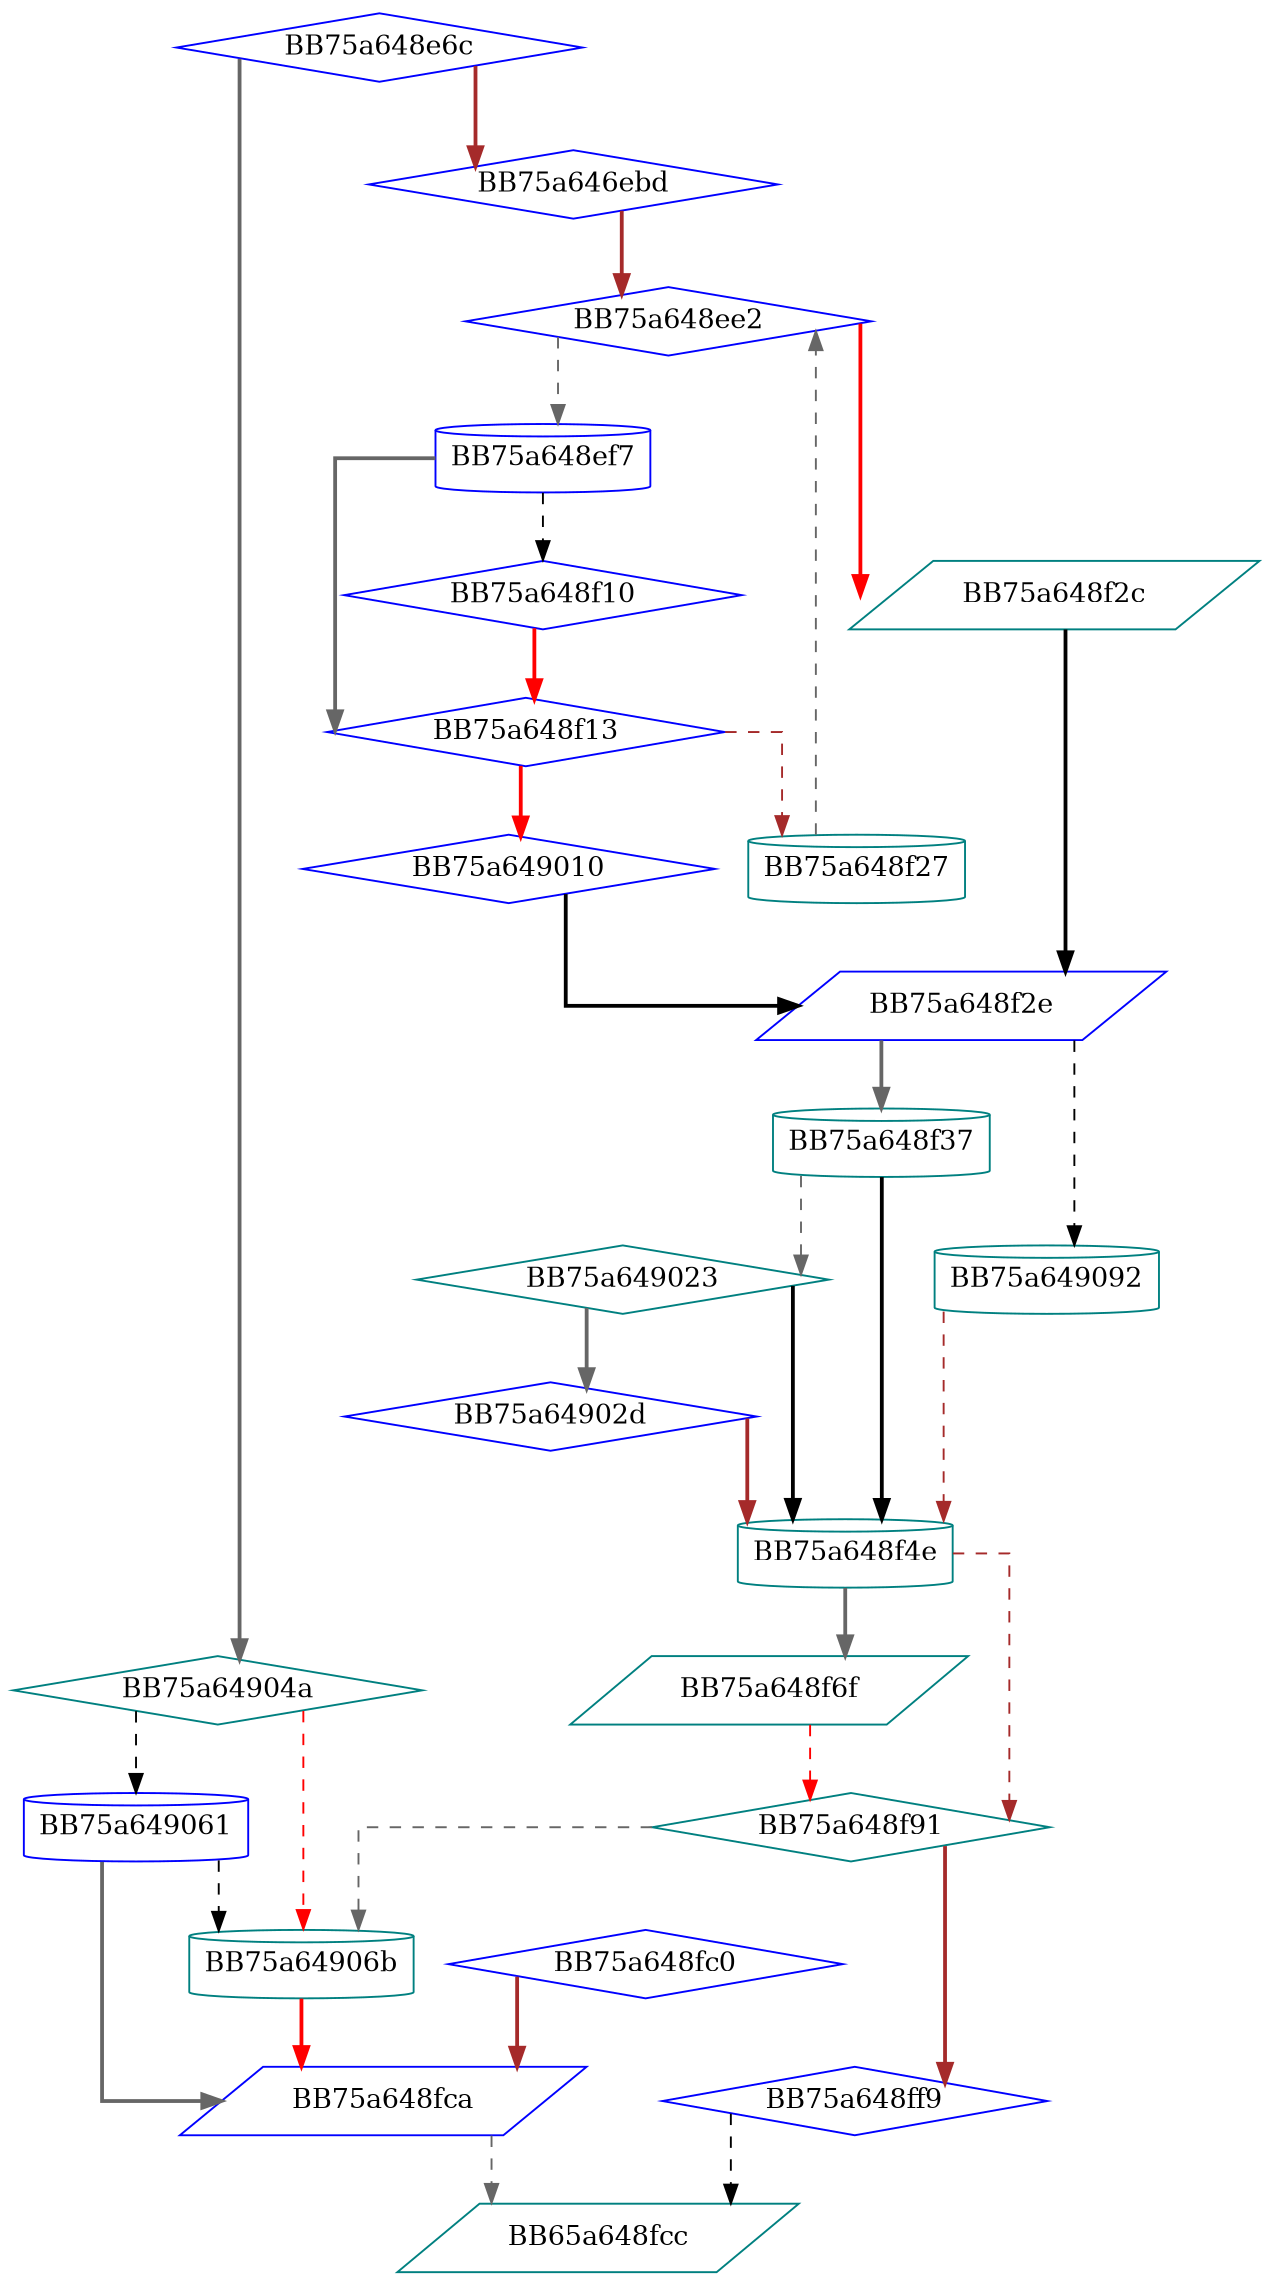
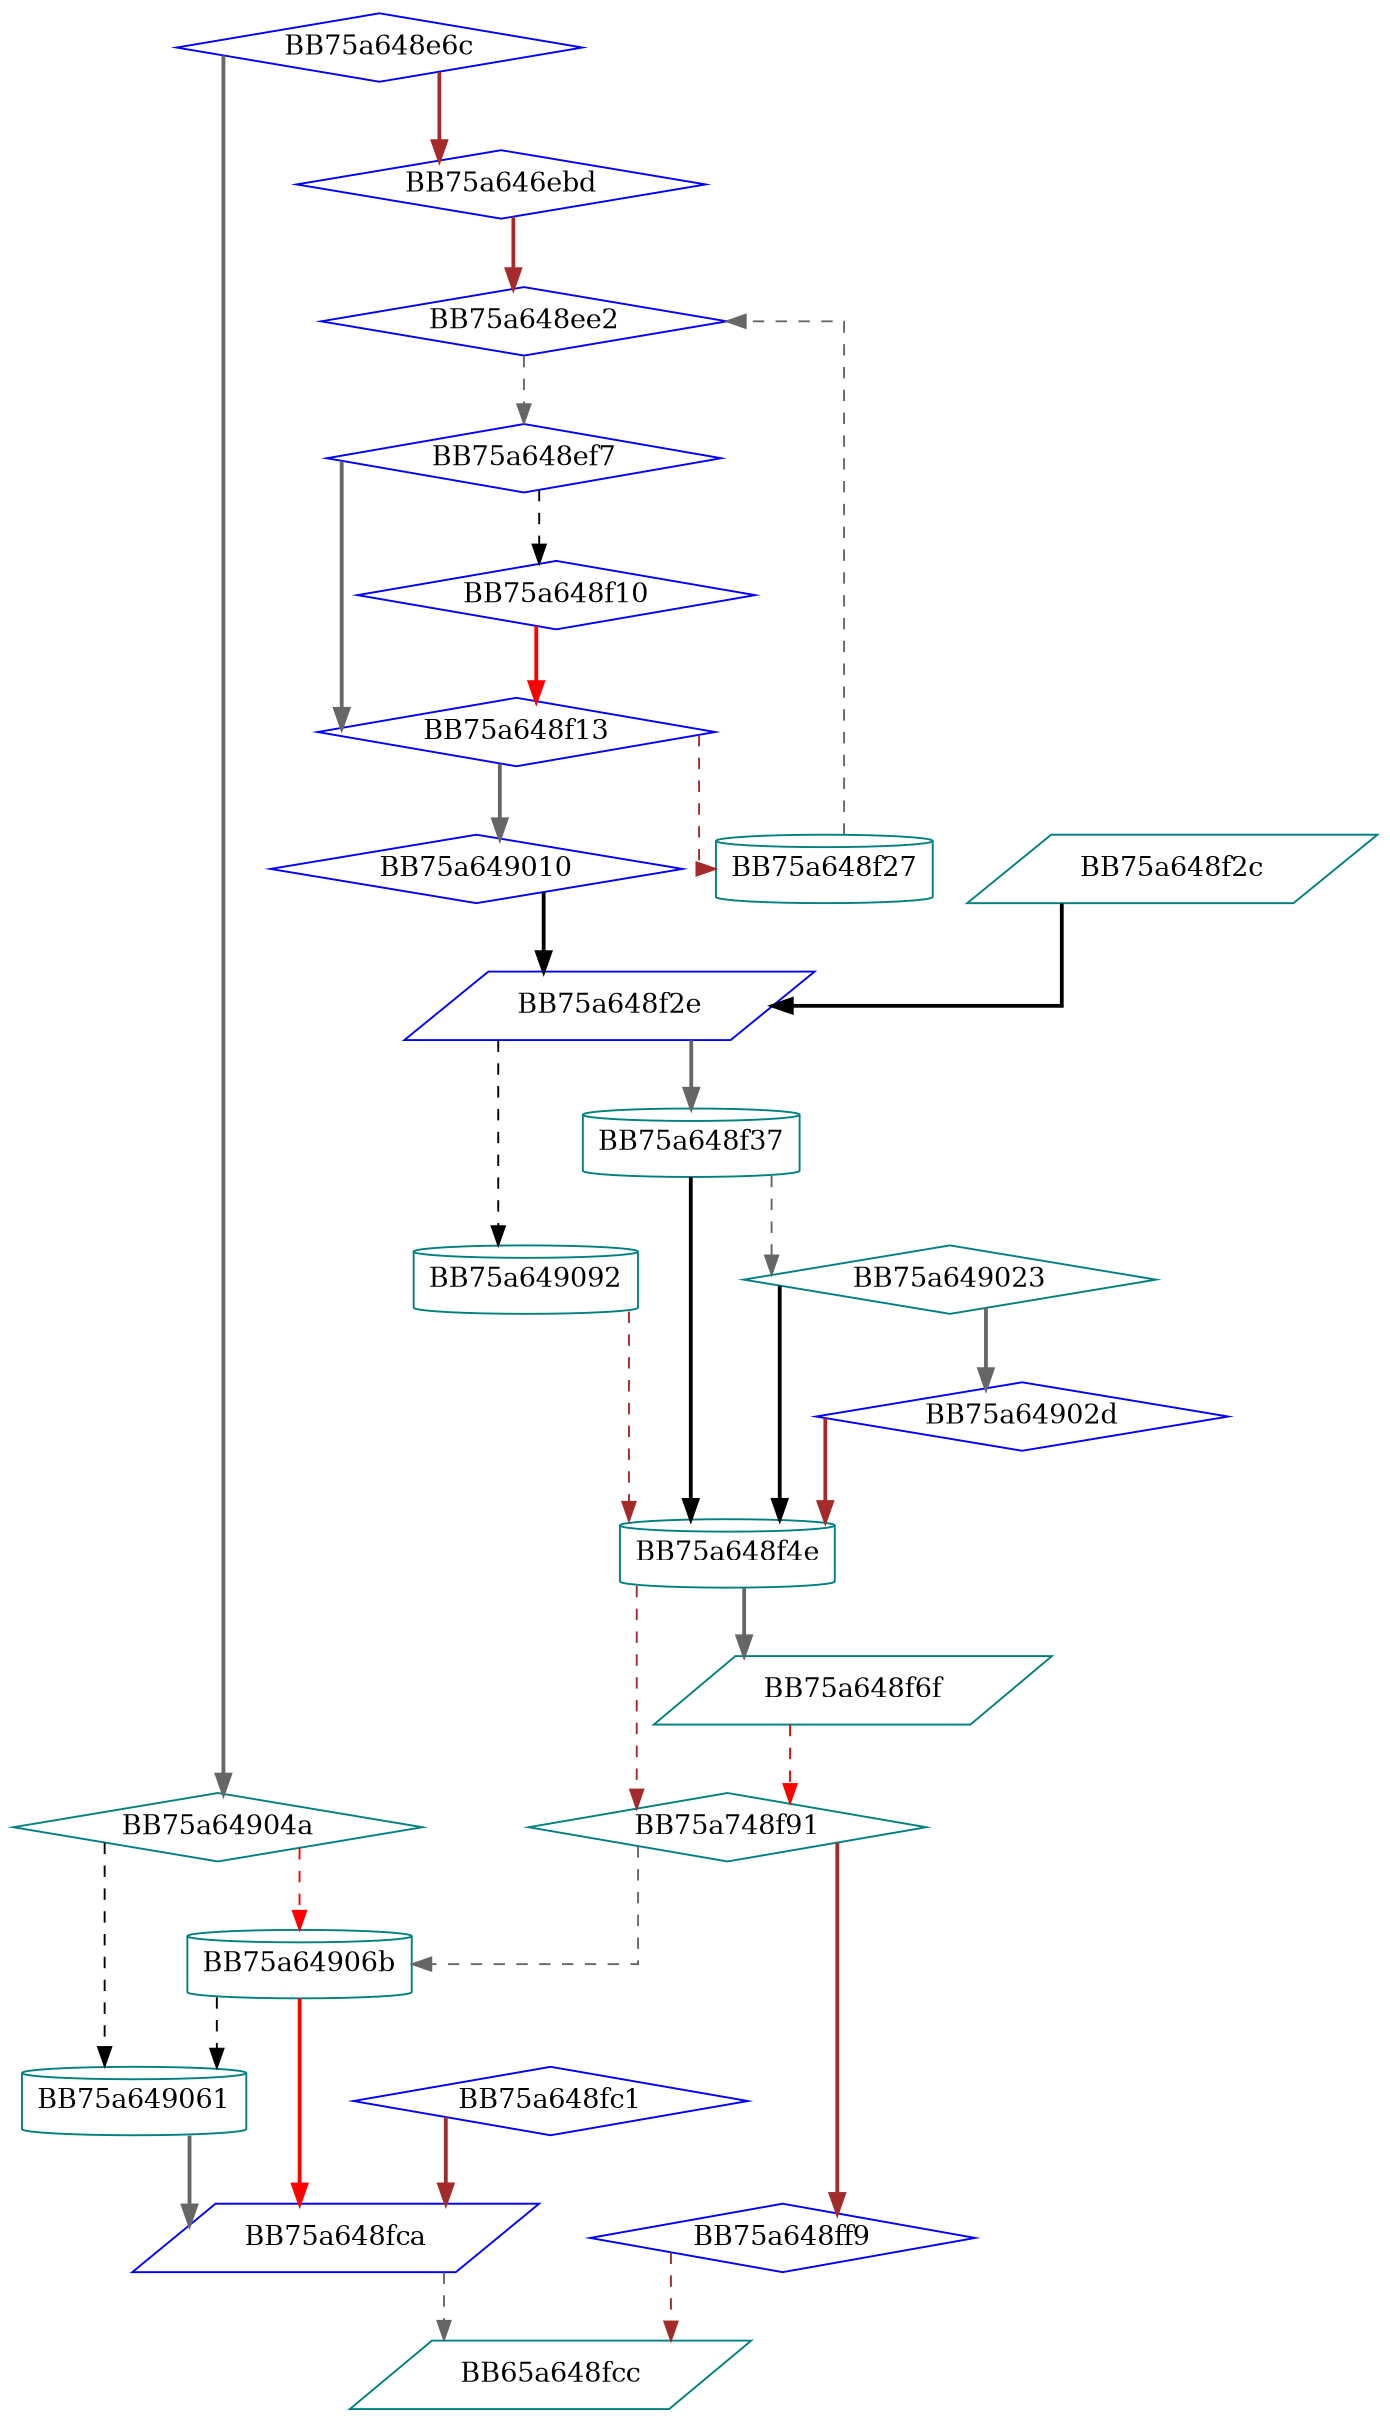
edge "BB75a648ee2" -> "BB75a648f2c": removed
node "BB75a648ef7": shape cylinder -> diamond
edge "BB75a648f13" -> "BB75a649010": color red -> gray40
node "BB75a649061": color blue -> teal
node "BB75a648f91": label "BB75a648f91" -> "BB75a748f91"
edge "BB75a649061" -> "BB75a64906b": reversed
node "BB75a648fc0": label "BB75a648fc0" -> "BB75a648fc1"
edge "BB75a648ff9" -> "BB65a648fcc": color black -> brown
